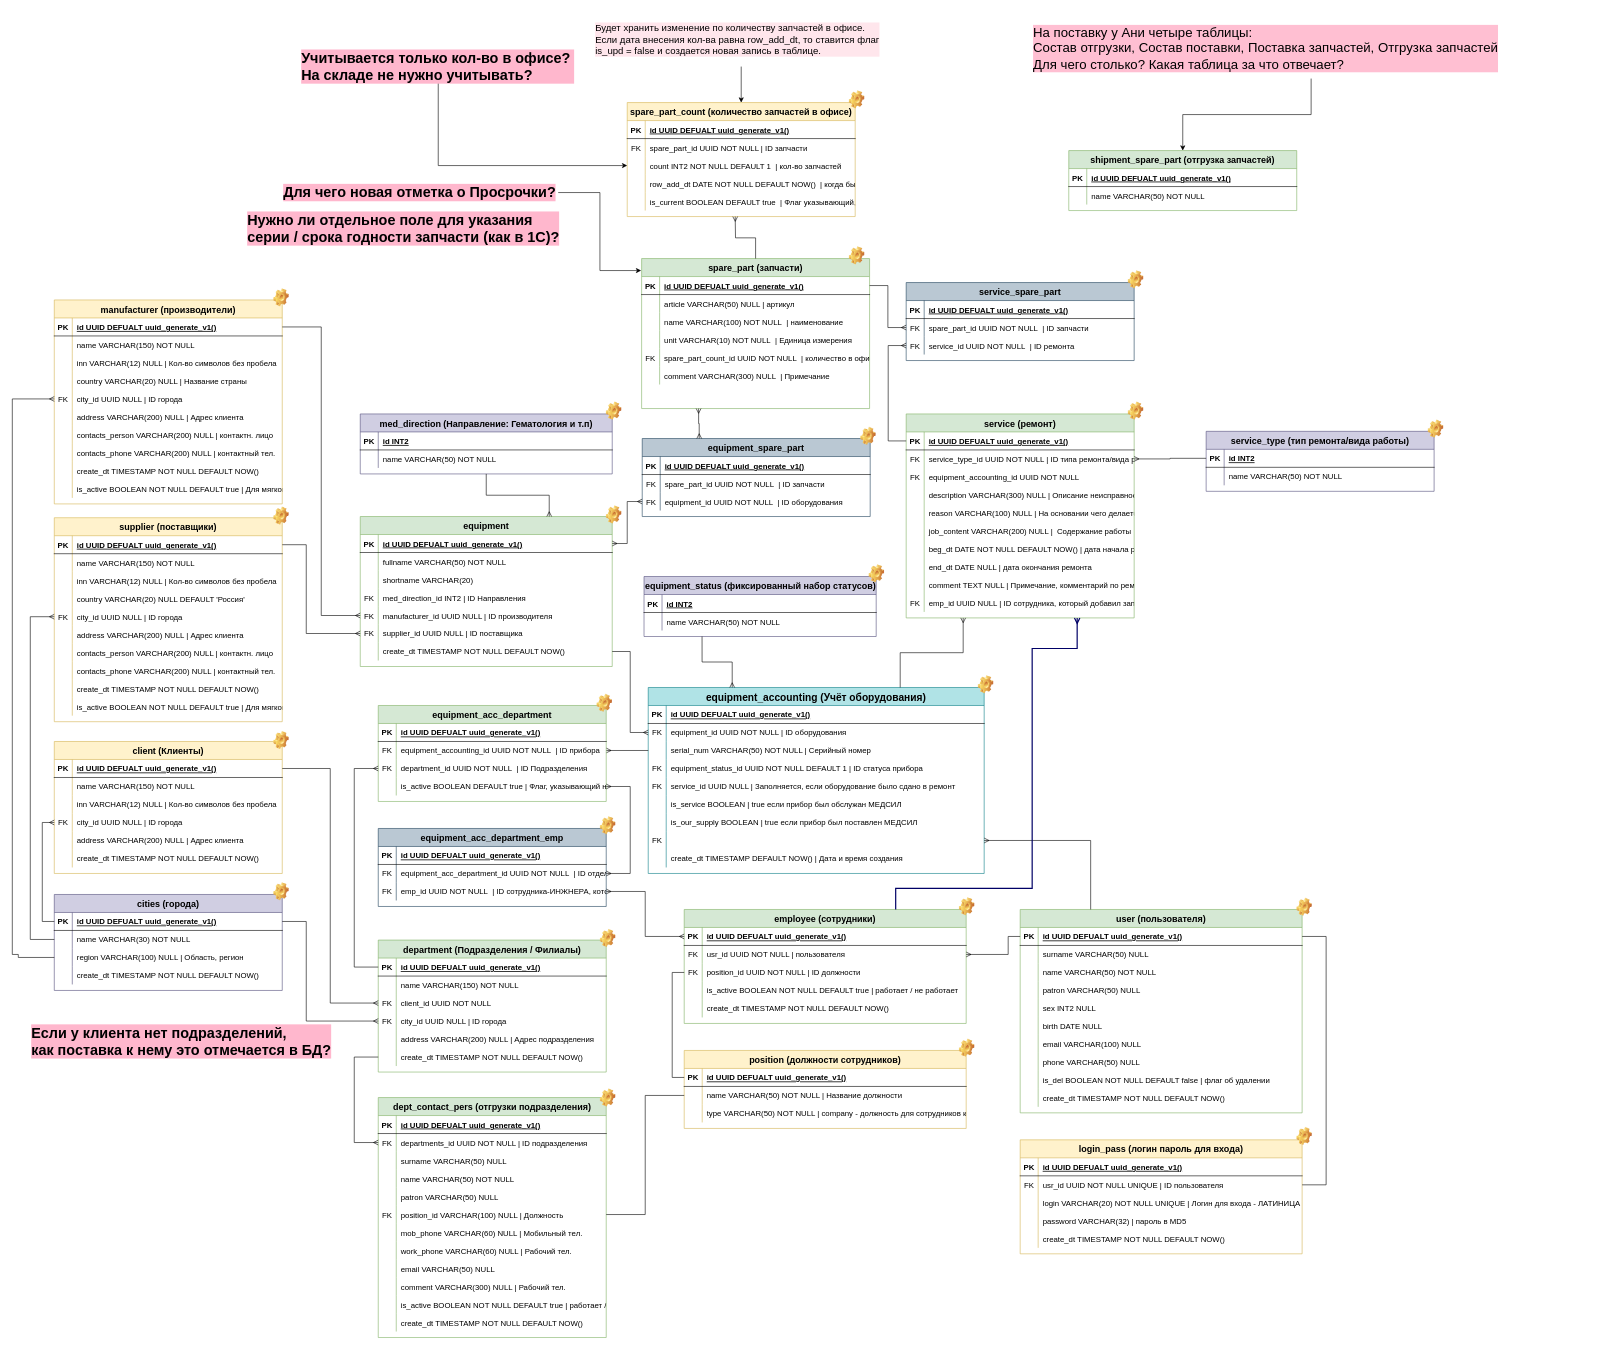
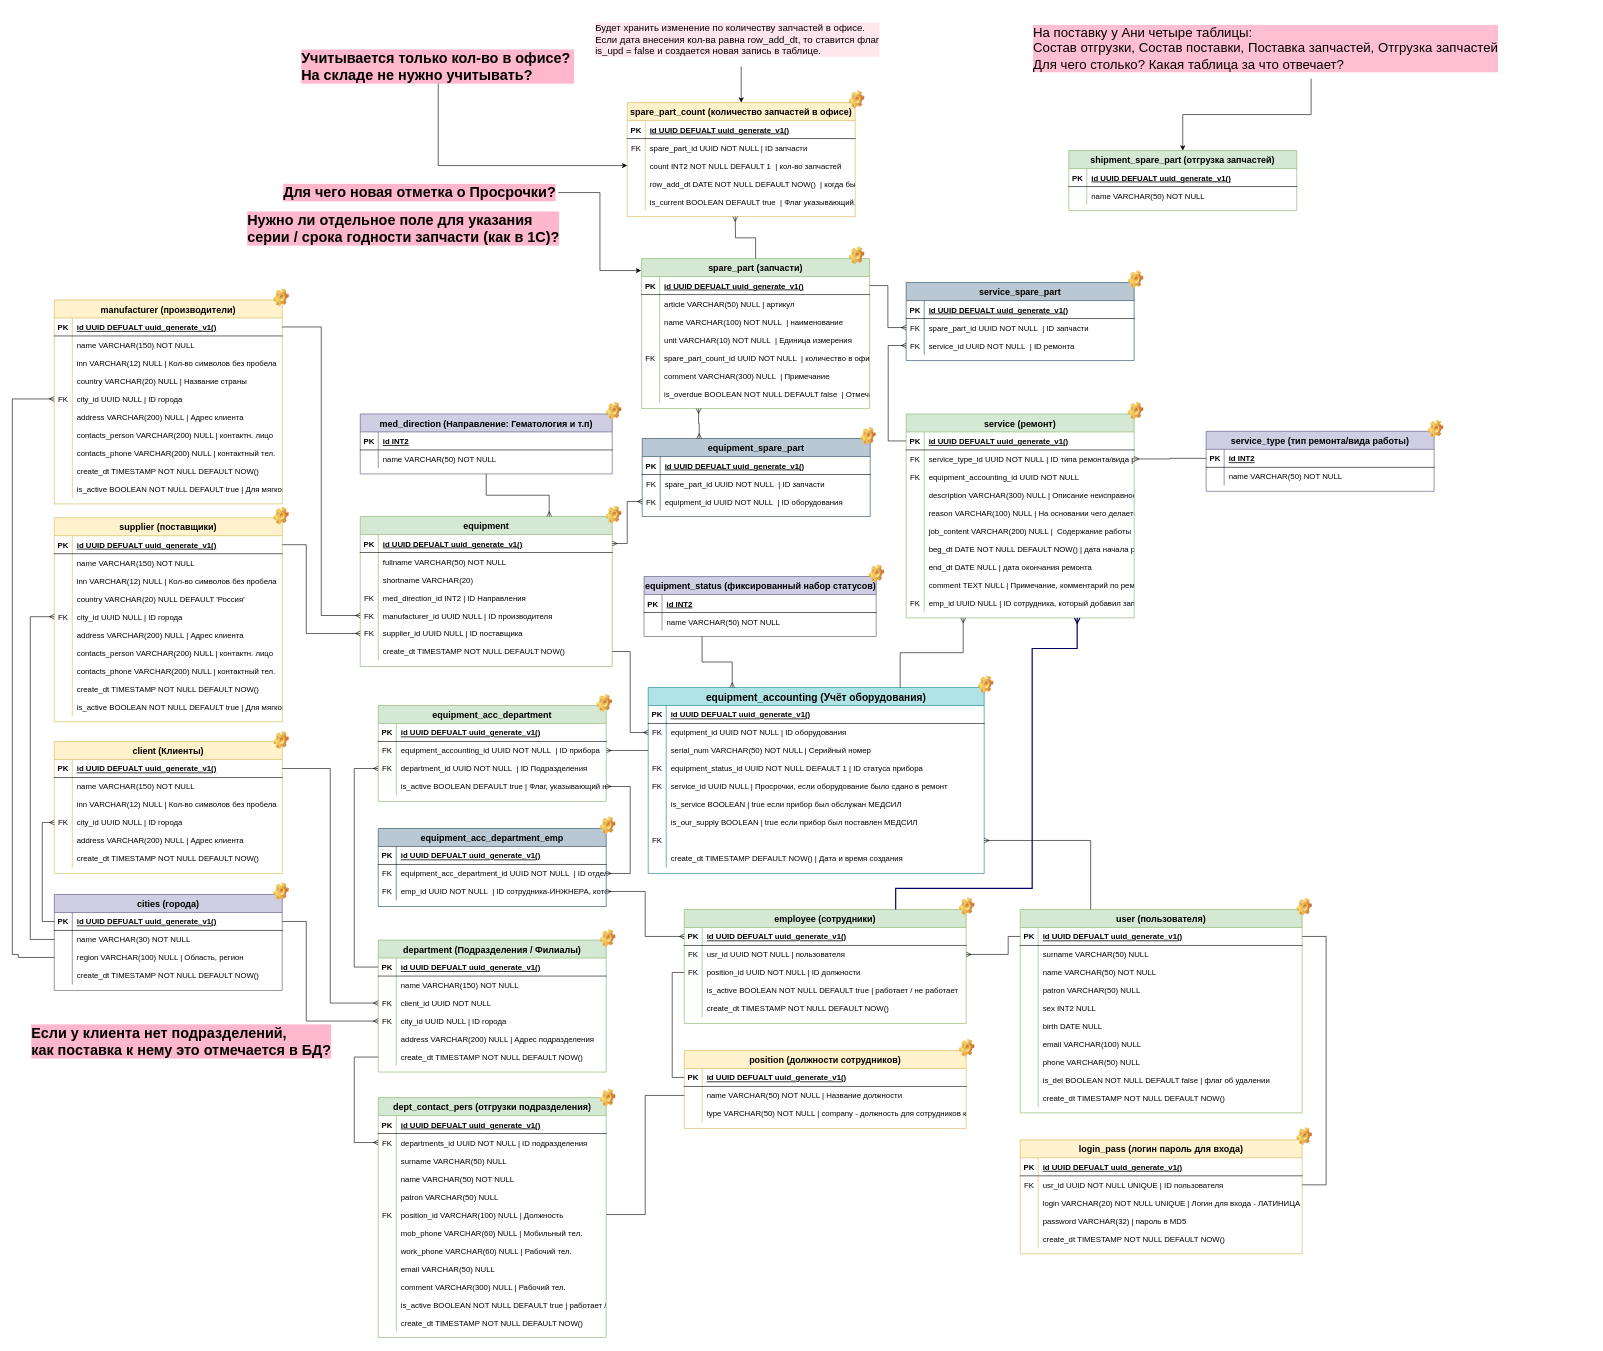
node "is_overdue BOOLEAN NOT NULL DEFAULT false | Отмечается когда запчасть просрочилась": added
node "service_id UUID NULL | Заполняется, если оборудование было сдано в ремонт": label "service_id UUID NULL | Заполняется, если оборудование было сдано в ремонт" -> "service_id UUID NULL | Просрочки, если оборудование было сдано в ремонт"
